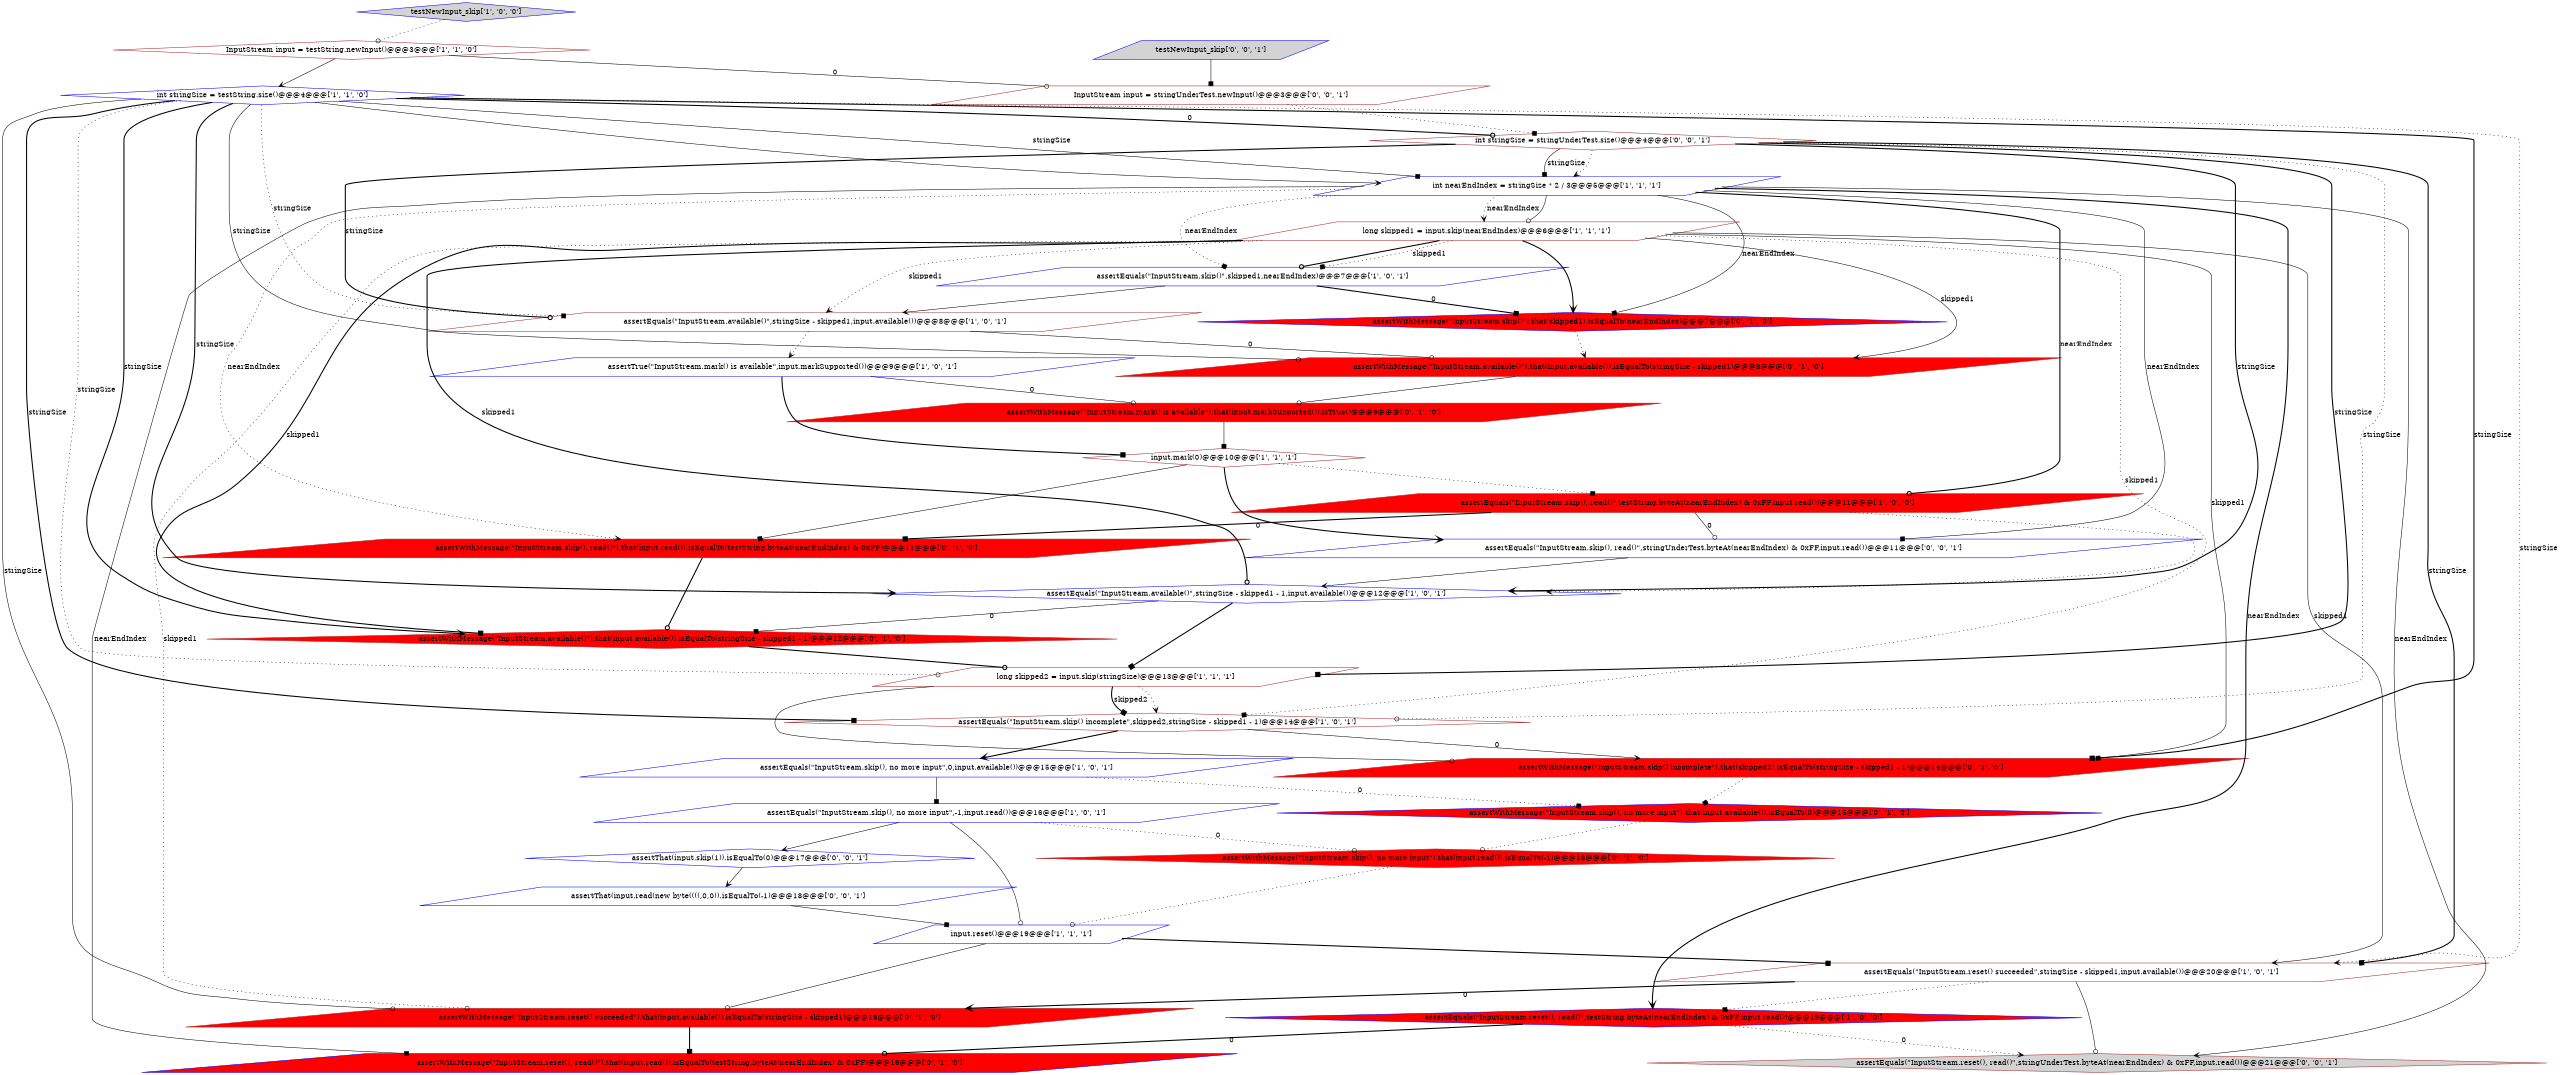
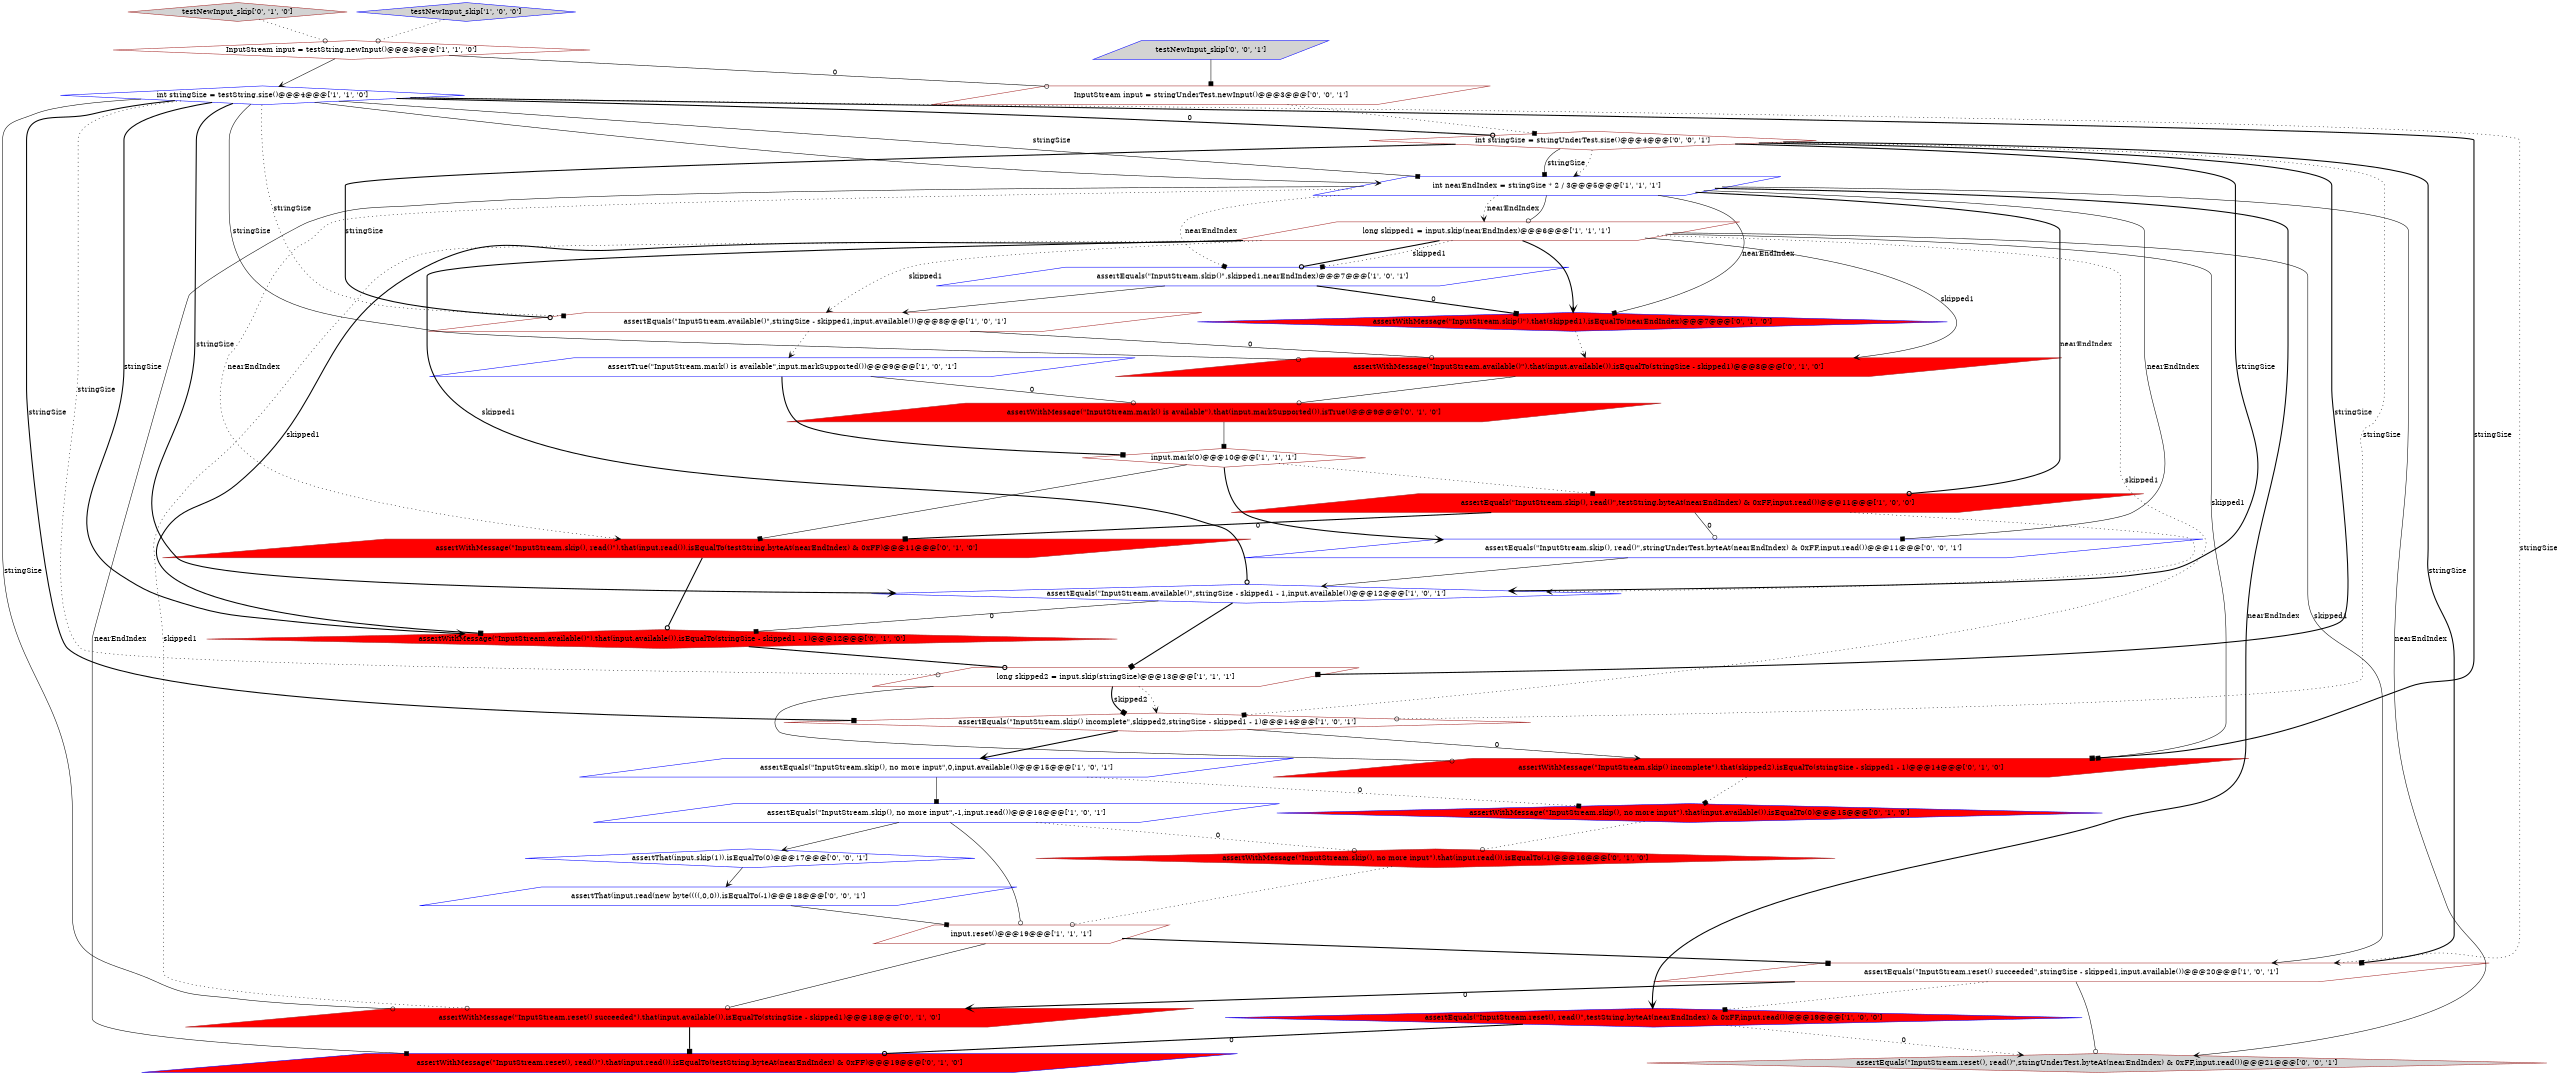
node "testNewInput_skip['0', '1', '0']": added
node "input.reset()@@@19@@@['1', '1', '1']": color blue -> brown
